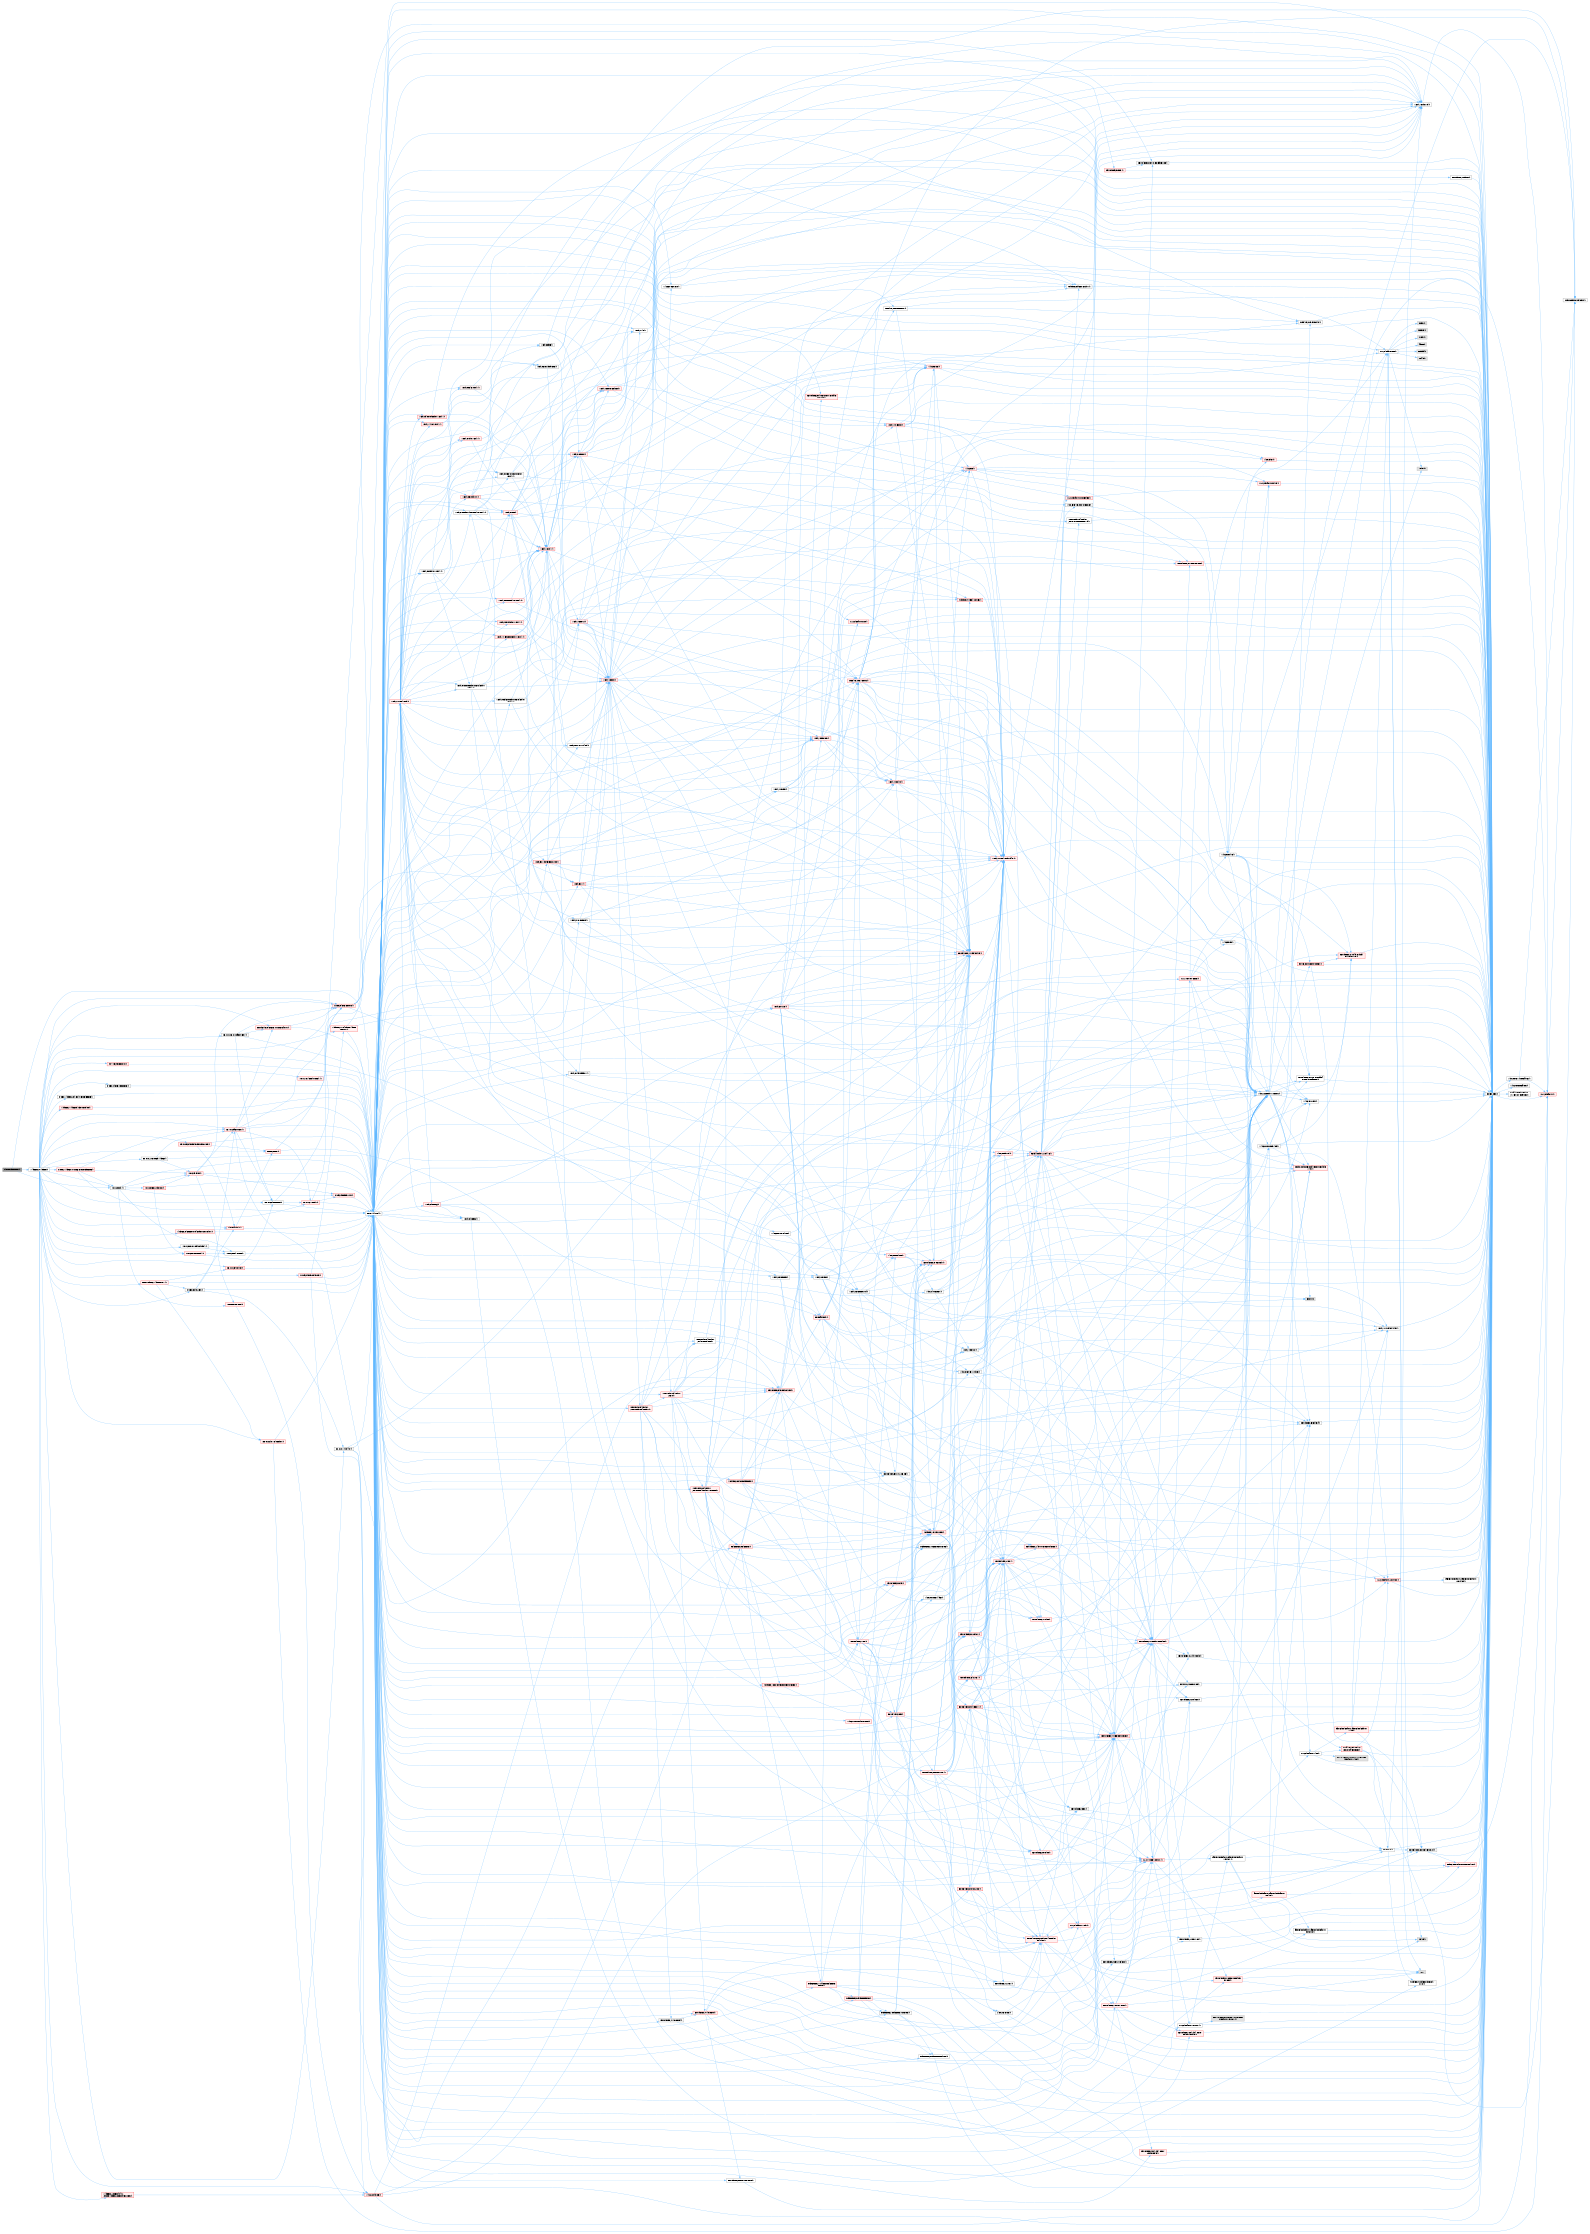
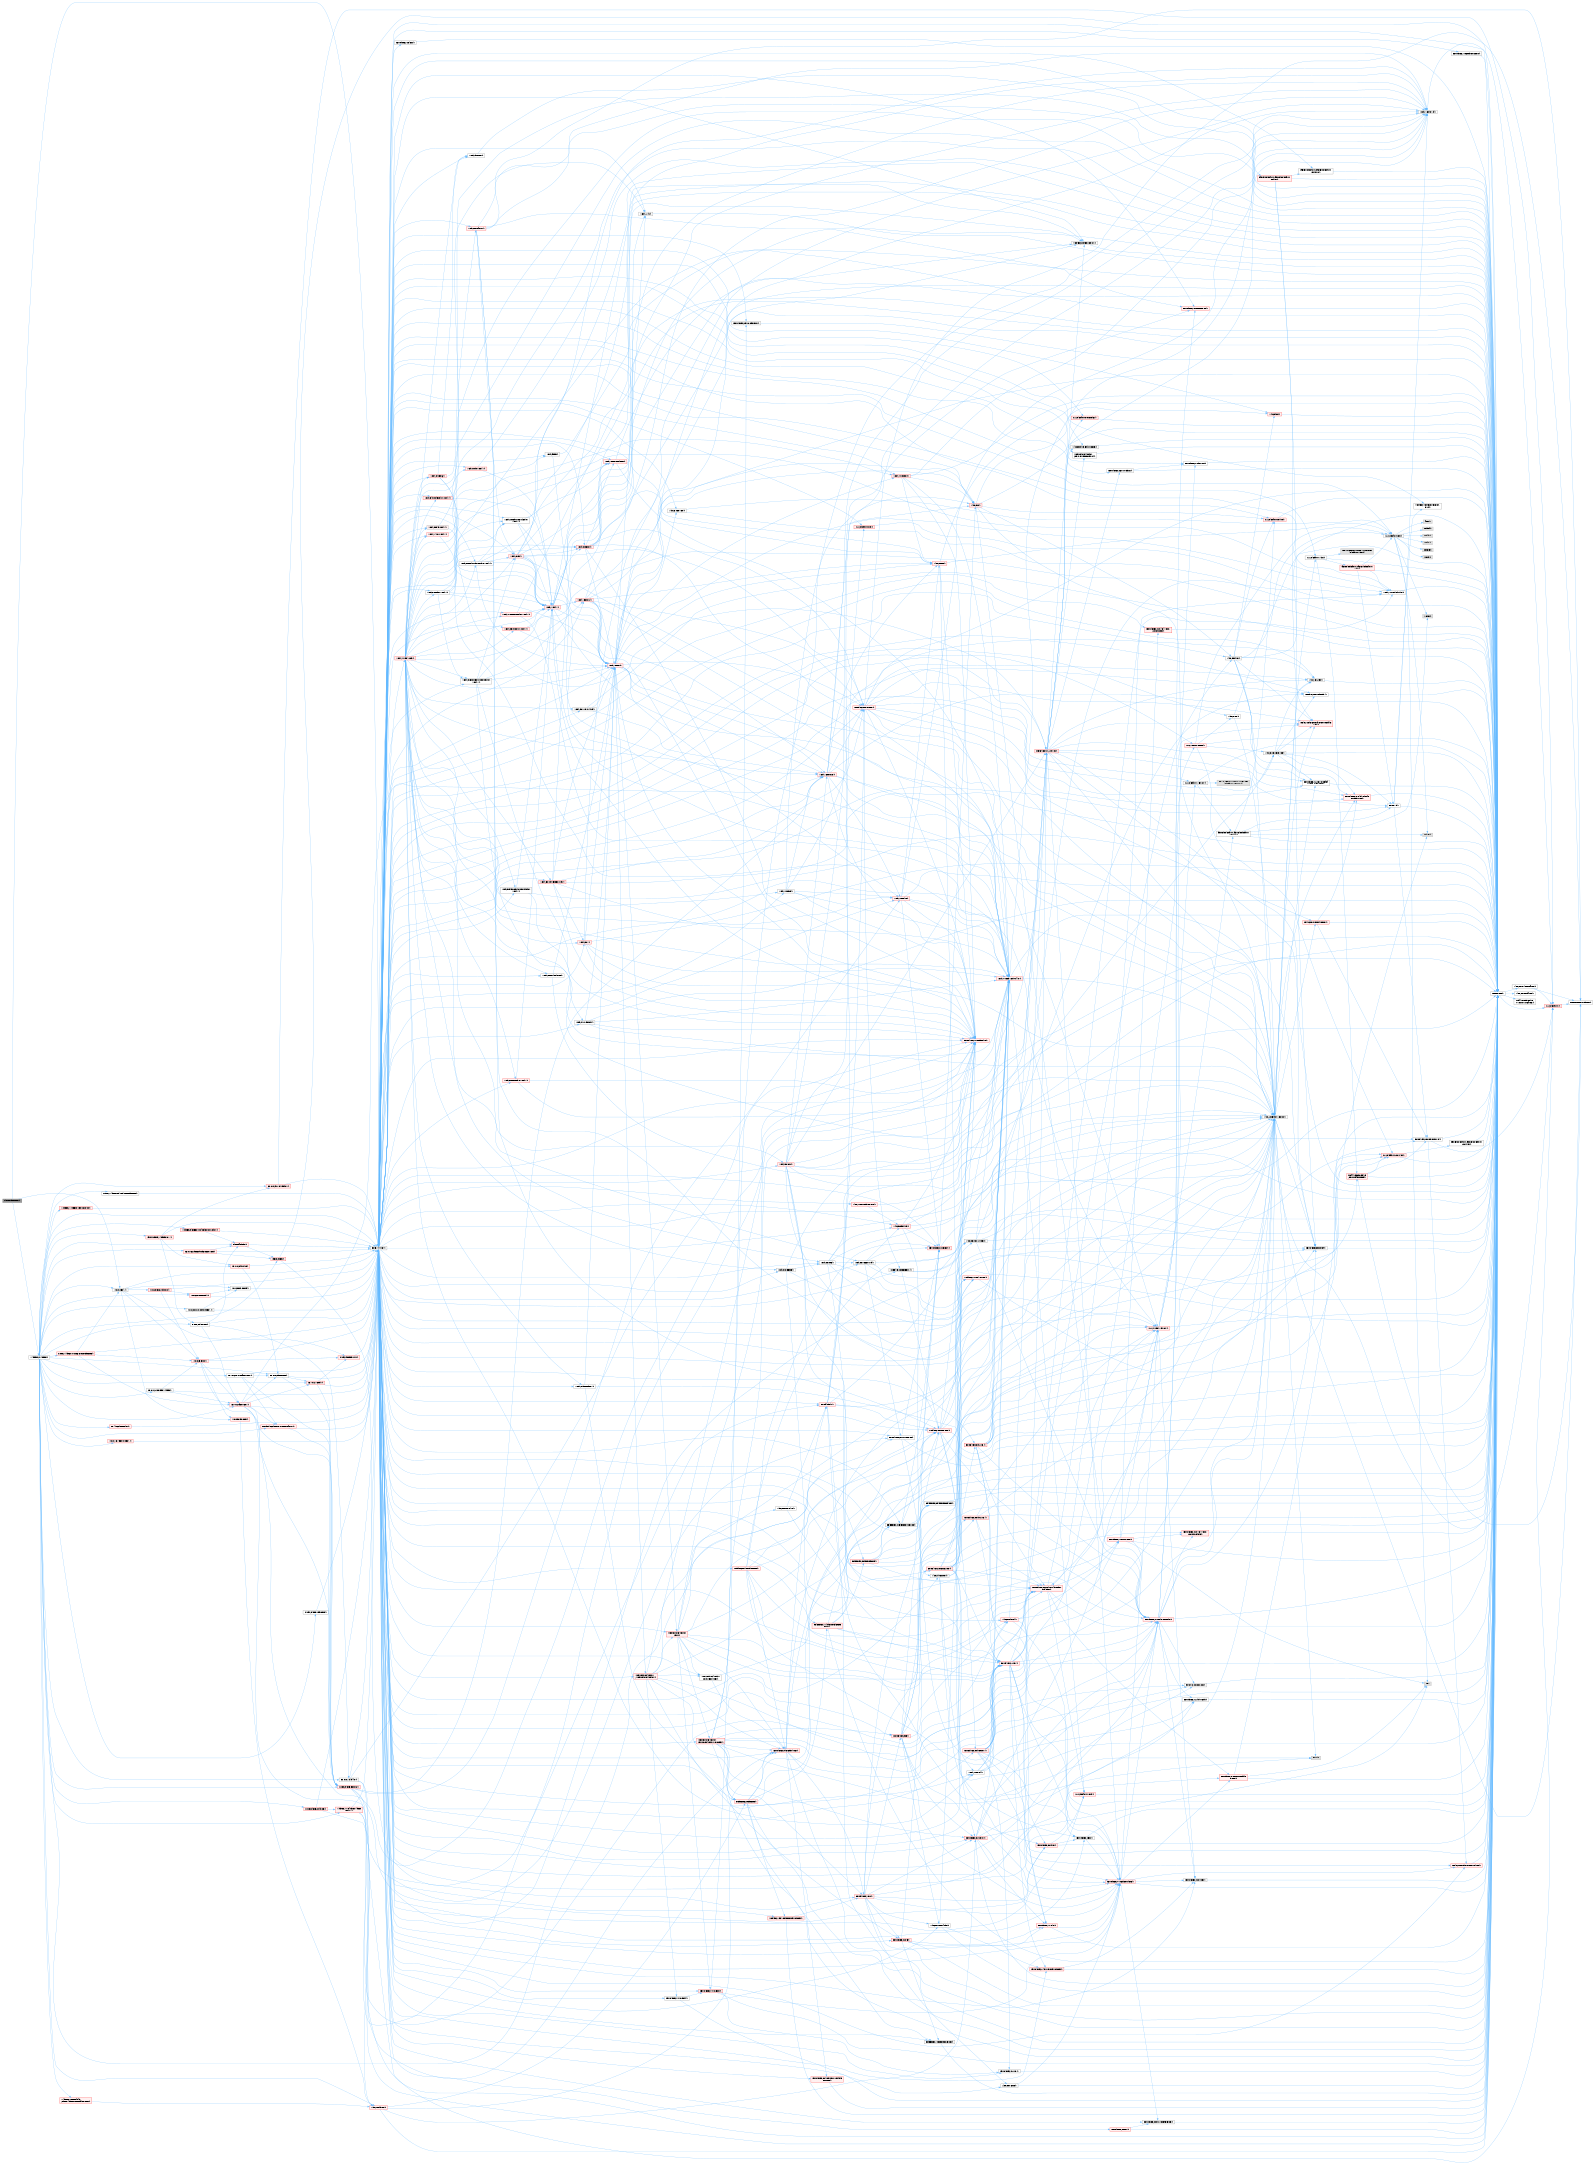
node "Templates/IntegralConstant.h": added
edge "Math/Interval.h" -> "Templates/UnrealTypeTraits.h": now "Math/Interval.h" -> "Stricmp/IsPODType.h"
